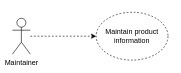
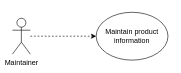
node "Maintain product information": style dashed -> solid
